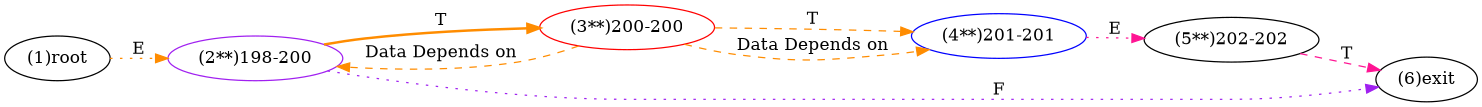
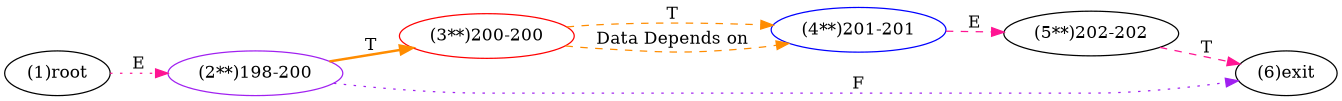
edge "(4**)201-201" -> "(5**)202-202": style dotted -> dashed
edge "(1)root" -> "(2**)198-200": color darkorange -> deeppink
edge "(3**)200-200" -> "(2**)198-200": removed, label "Data Depends on"
